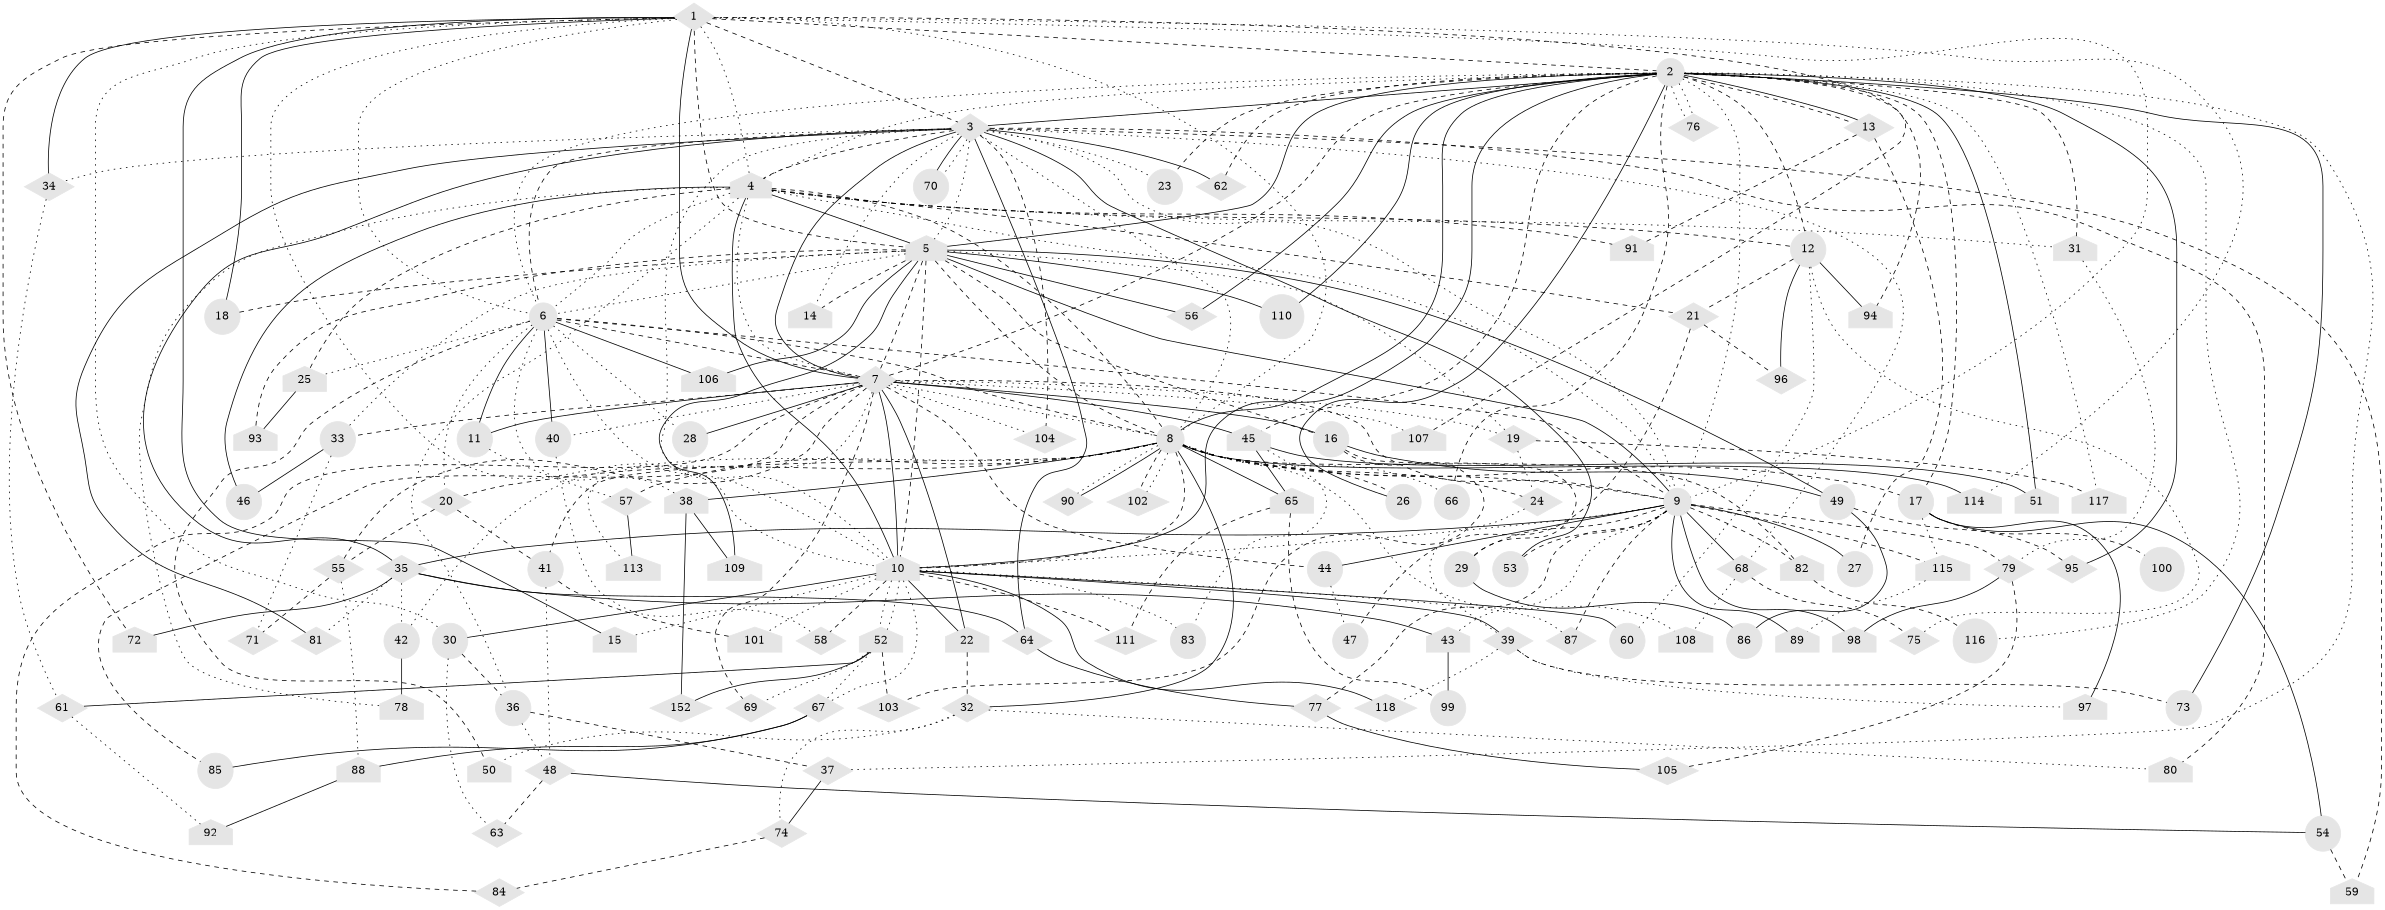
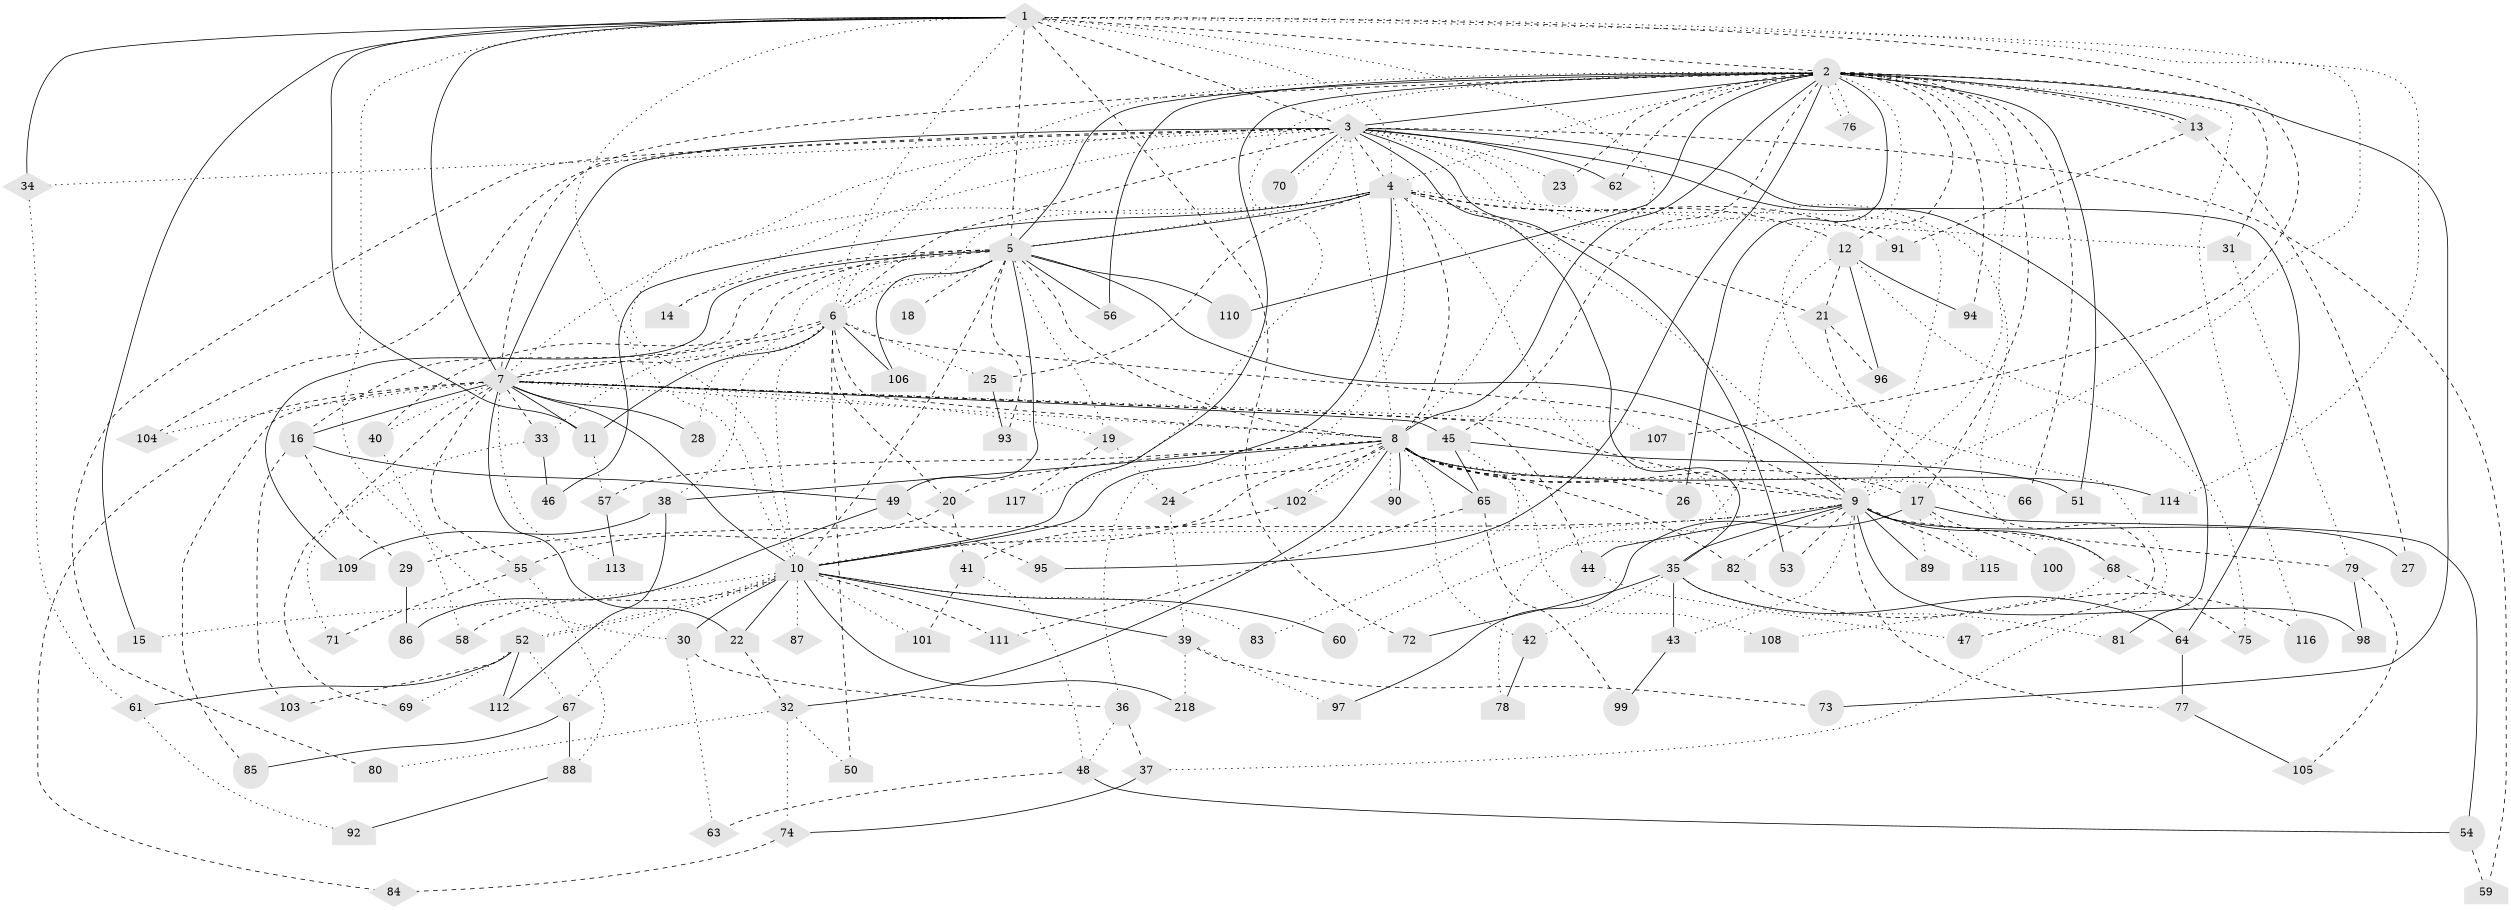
edge "1" -- "18": now "1" -- "11"
edge "6" -- "40": style solid -> dashed
edge "6" -- "20": style dotted -> dashed
edge "8" -- "41": now "102" -- "41"
edge "9" -- "87": removed
edge "115" -- "89": now "17" -- "89"
node "152": label "152" -> "112"
node "118": label "118" -> "218"
